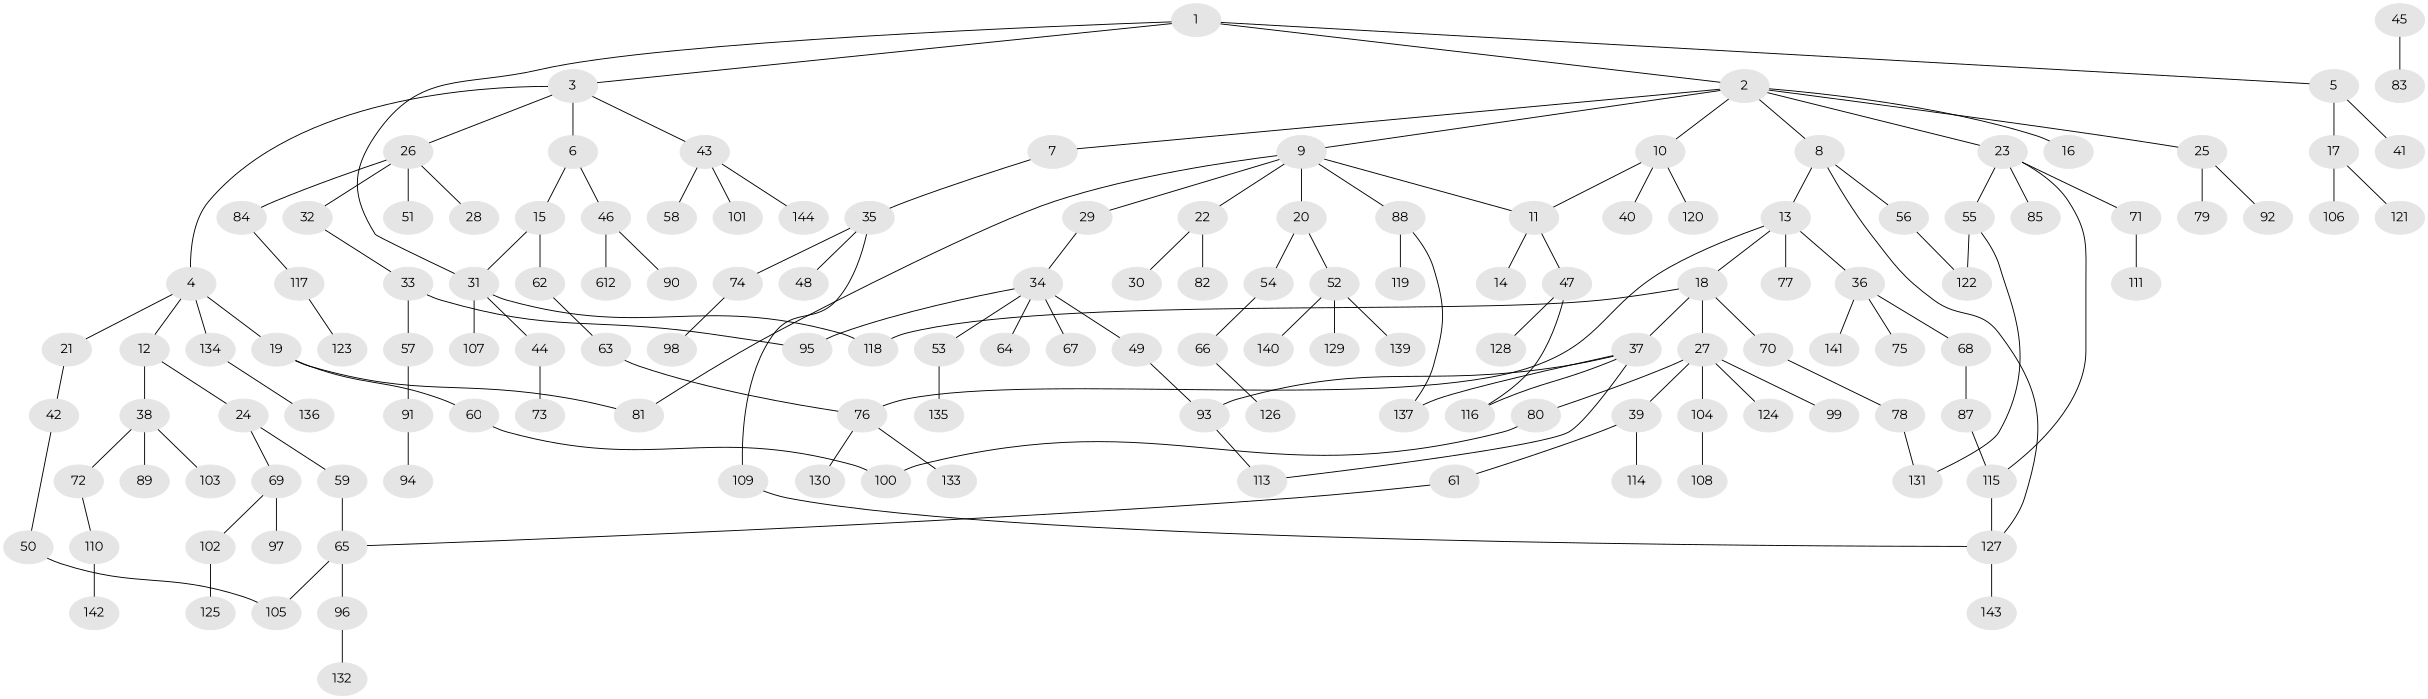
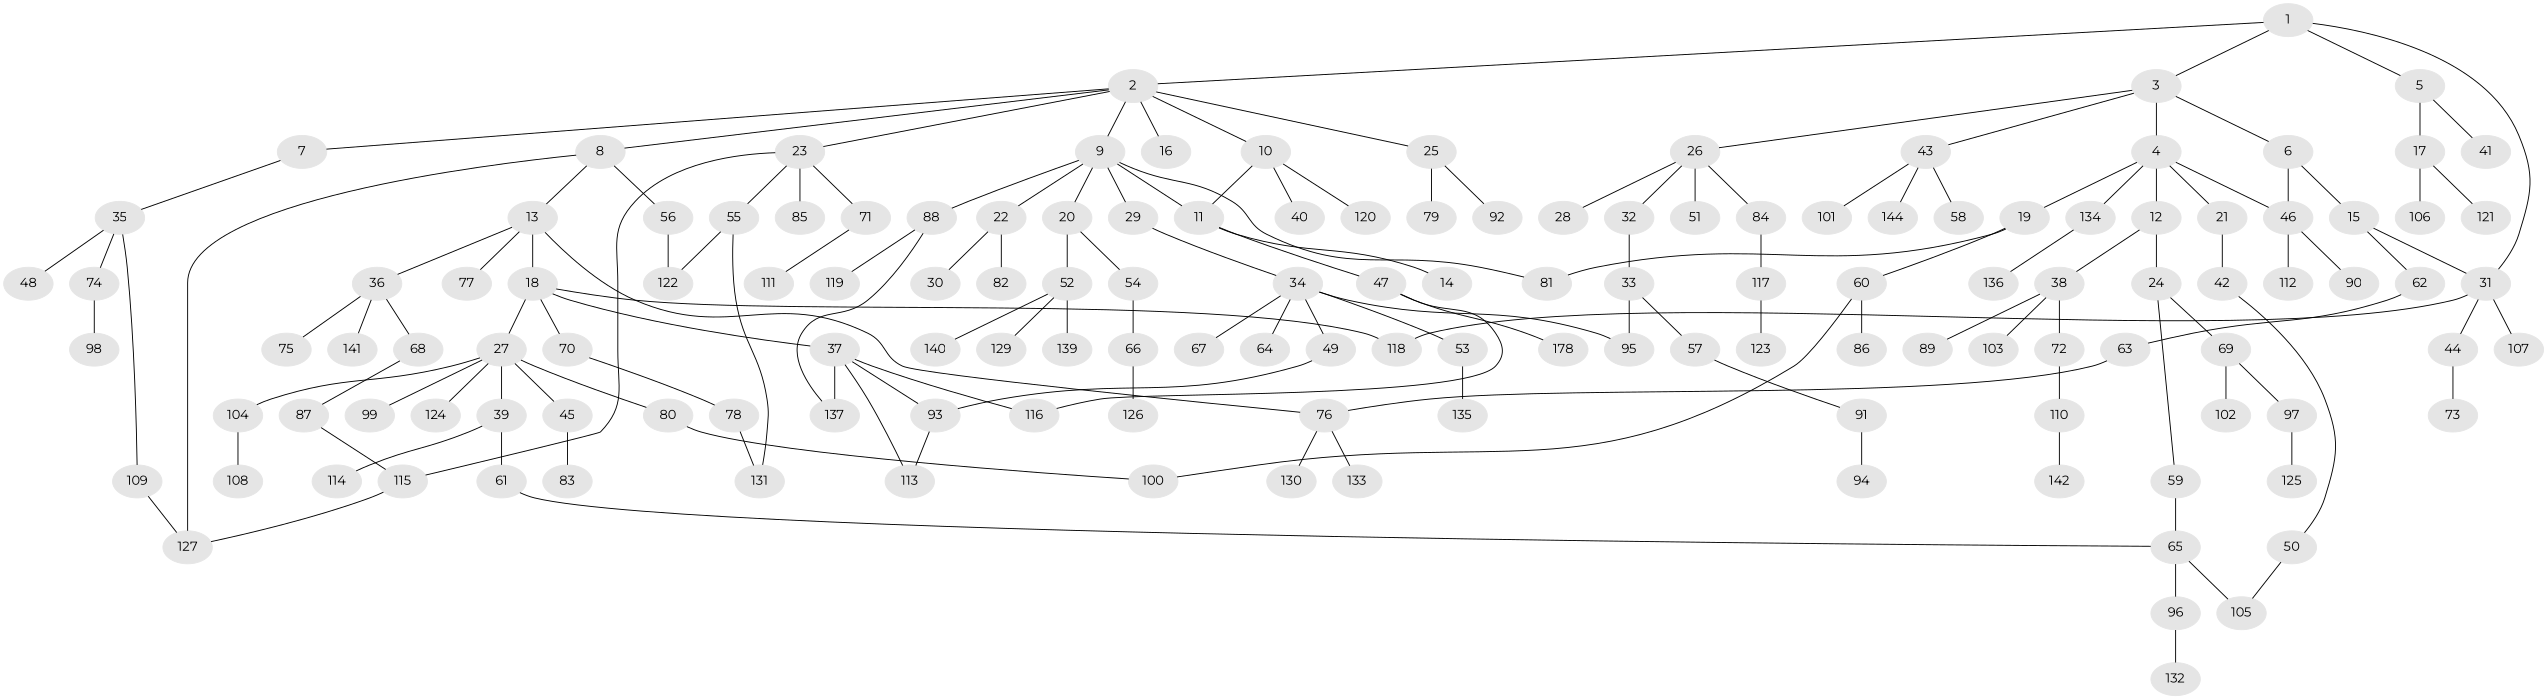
edge "4" -- "46": added
node "612": label "612" -> "112"
node "128": label "128" -> "178"
node "86": added
edge "27" -- "45": added
edge "102" -- "125": now "97" -- "125"
node "143": removed
